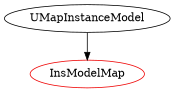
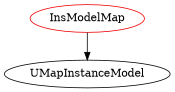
edge "UMapInstanceModel" -> "InsModelMap": reversed
